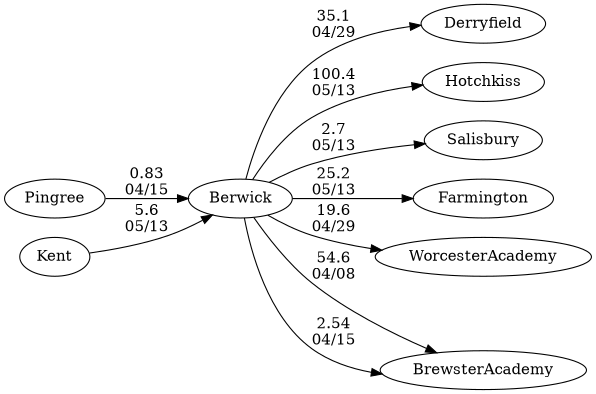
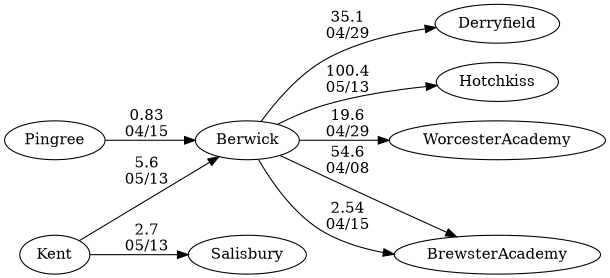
edge "Berwick" -> "Salisbury": now "Kent" -> "Salisbury"
node "Farmington": removed
